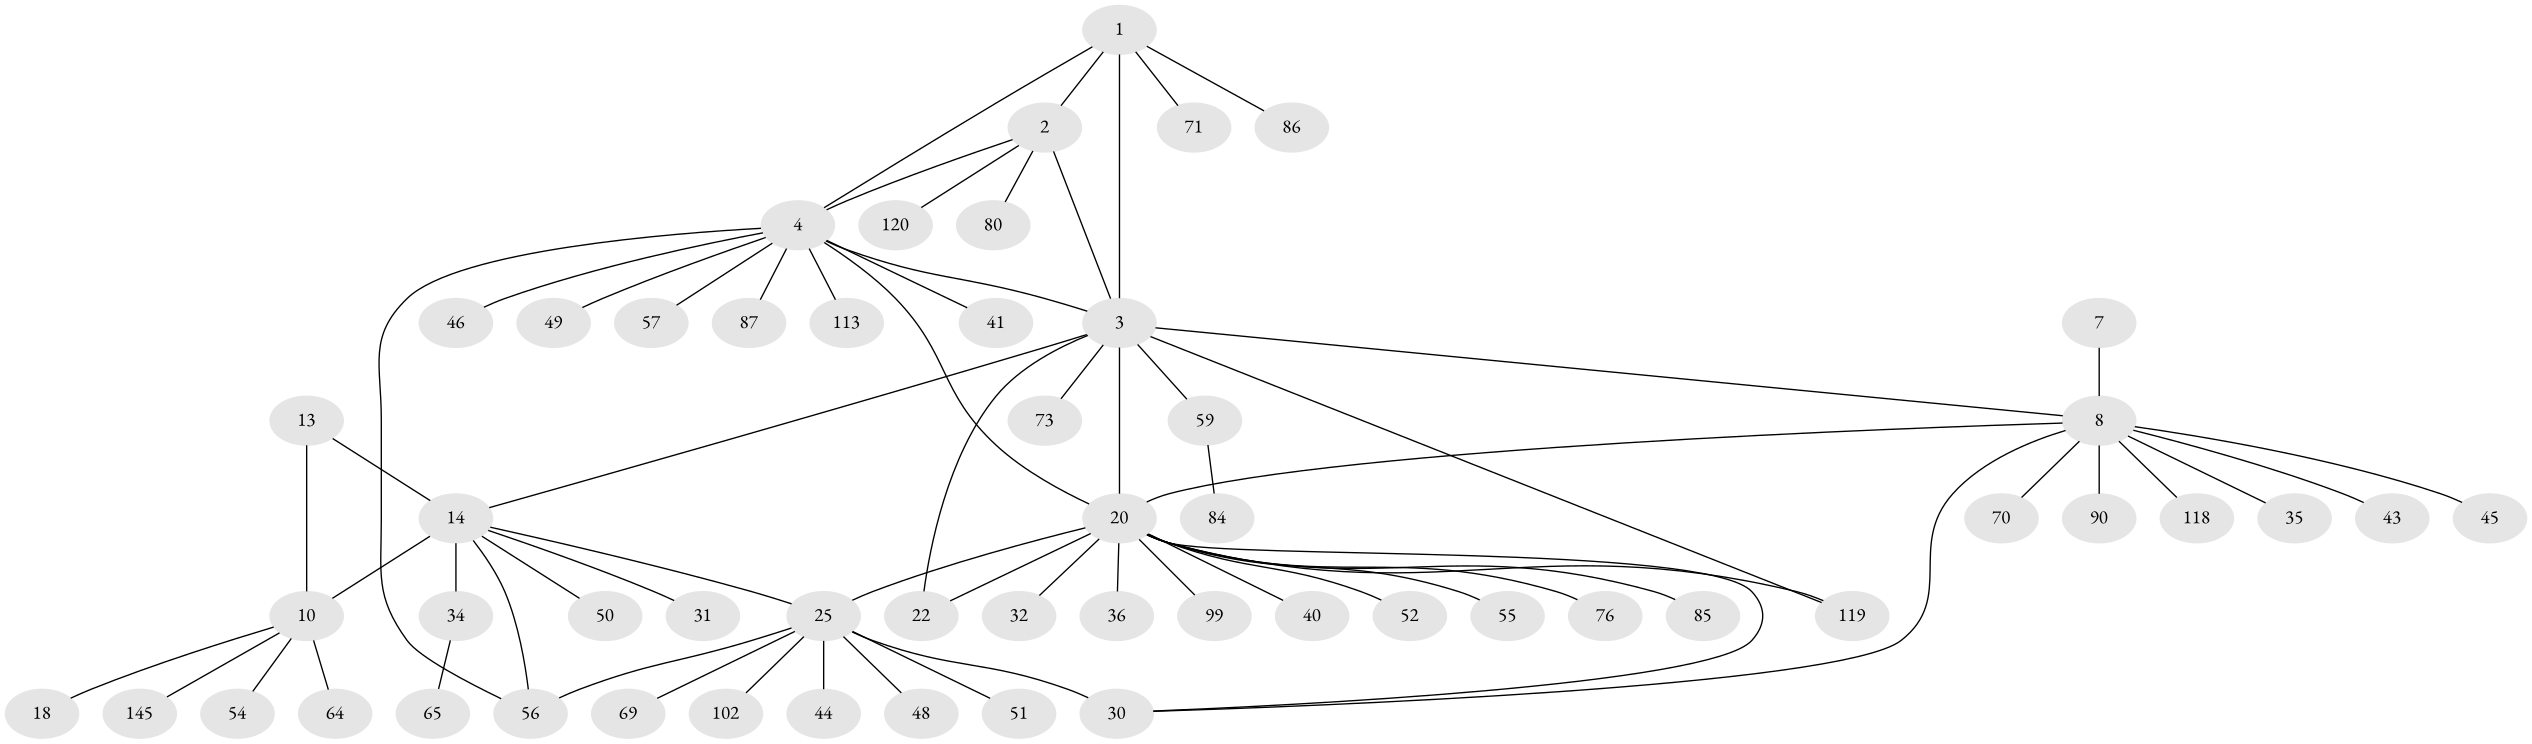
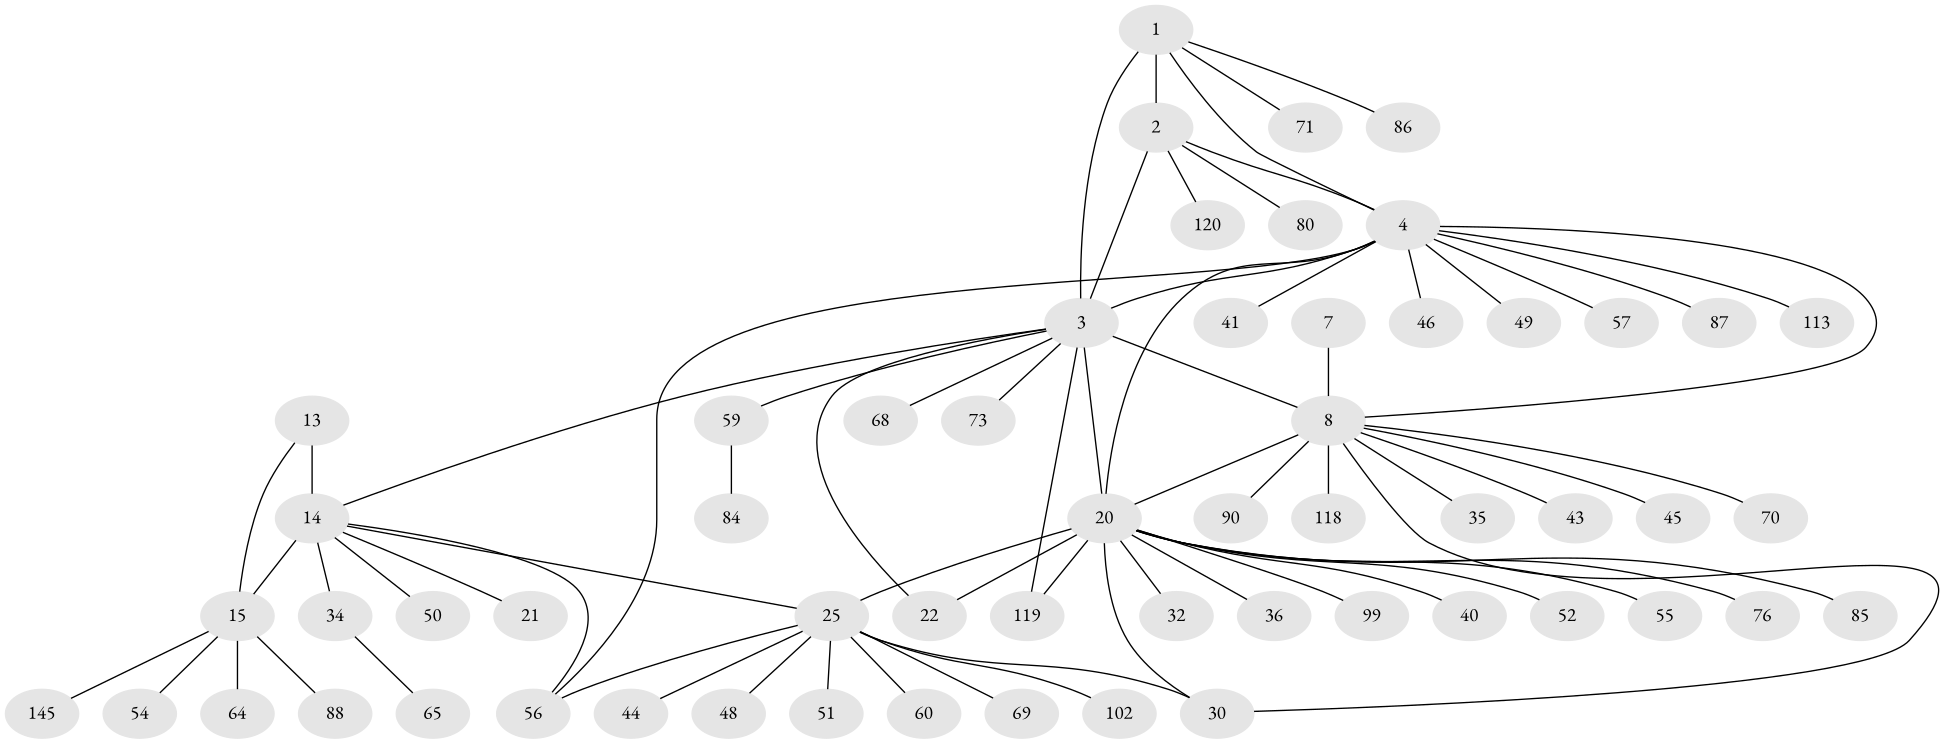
edge "4" -- "8": added
node "68": added
node "10": label "10" -> "15"
node "31": label "31" -> "21"
node "18": label "18" -> "88"
node "60": added
